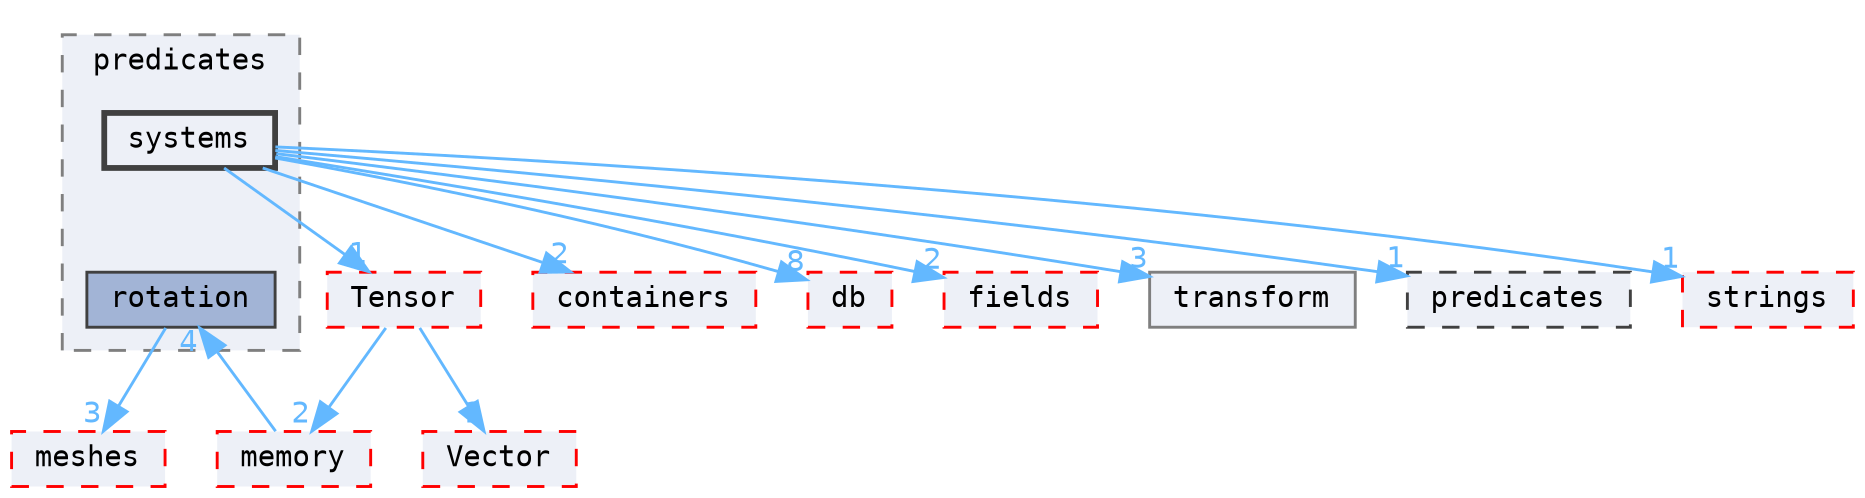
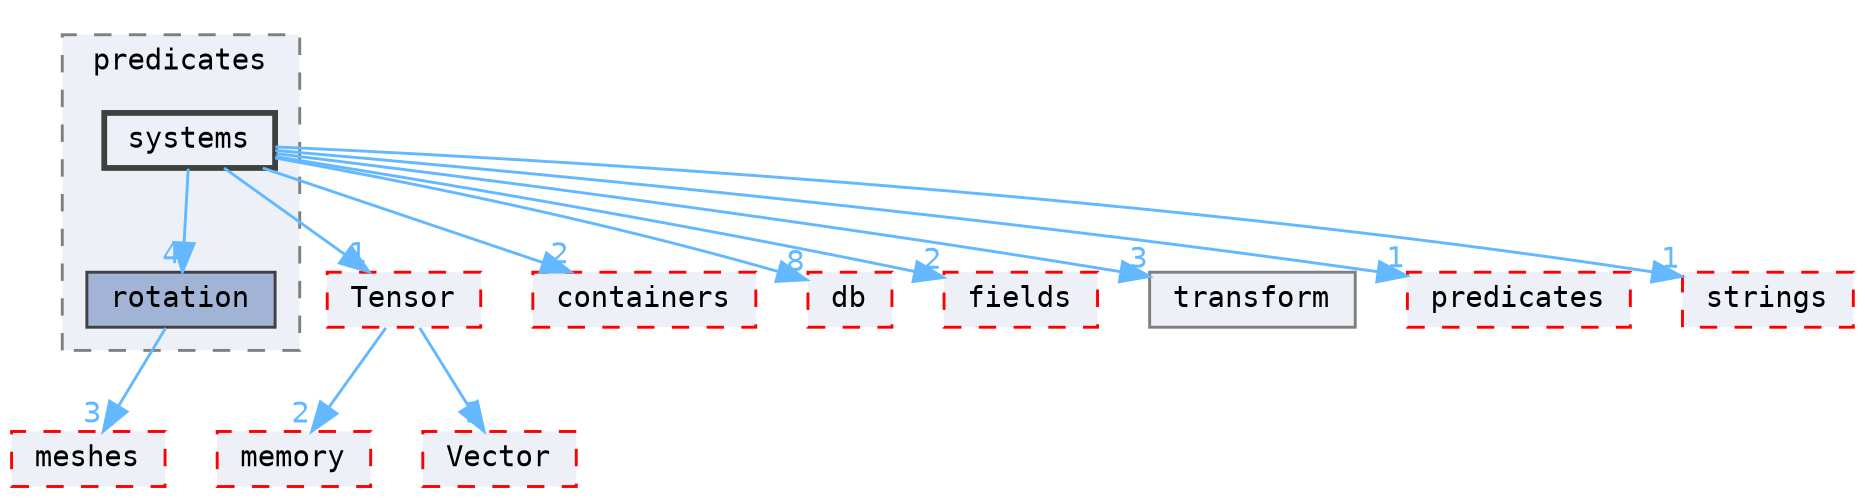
node "predicates": color grey25 -> red
edge "memory" -> "rotation": now "systems" -> "rotation"
